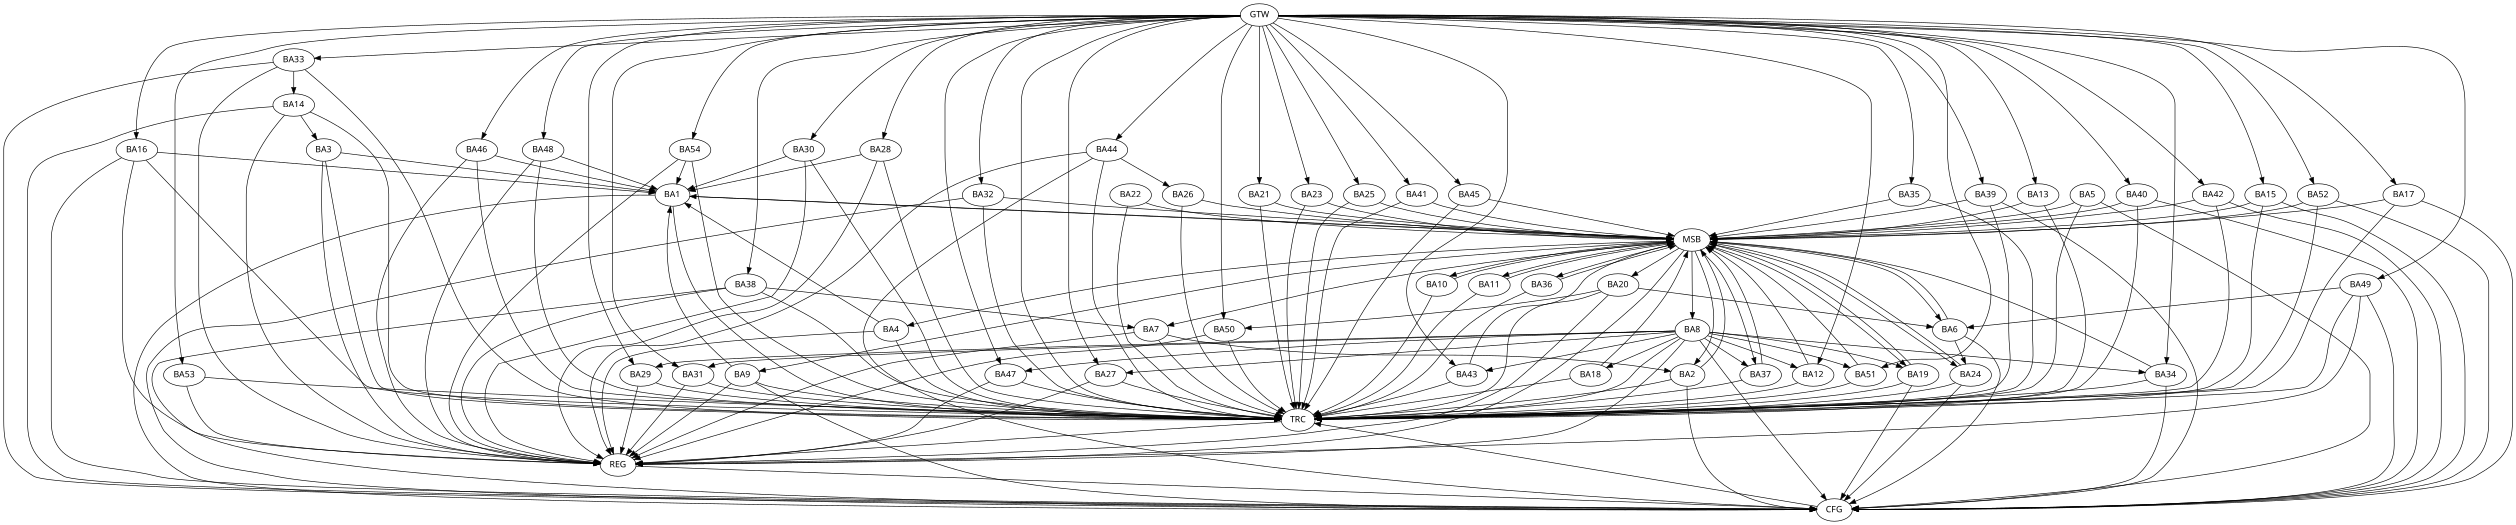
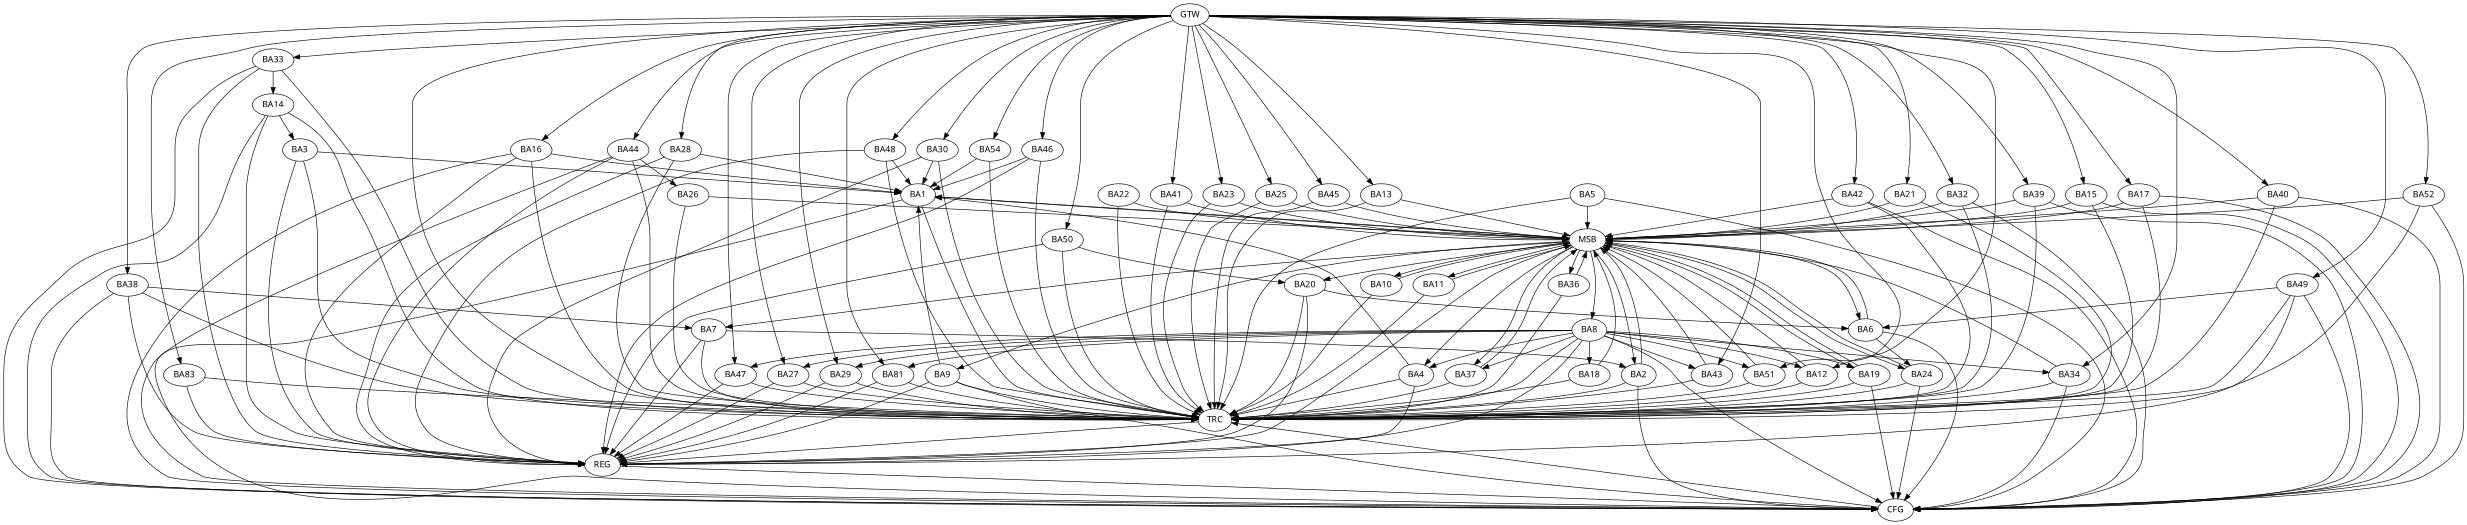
node "BA35": removed
edge "BA20" -> "BA50": reversed
edge "BA54" -> "REG": removed
edge "BA8" -> "BA4": added
node "BA53": label "BA53" -> "BA83"
node "BA31": label "BA31" -> "BA81"
